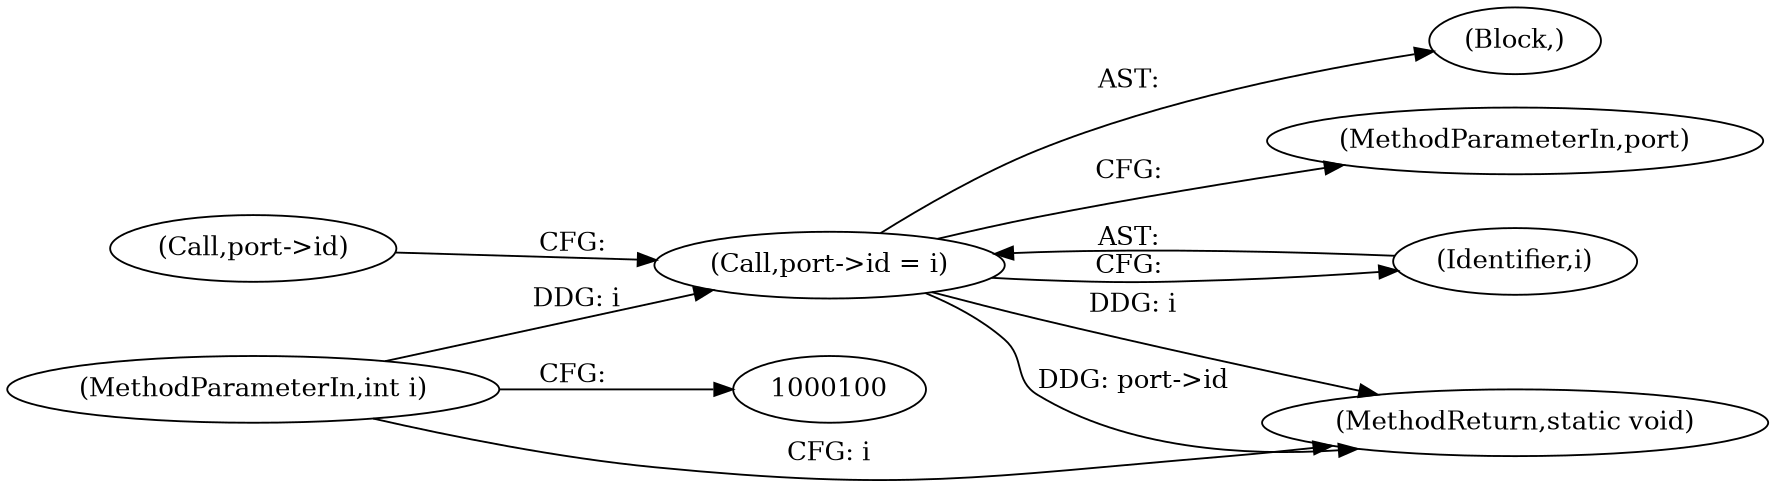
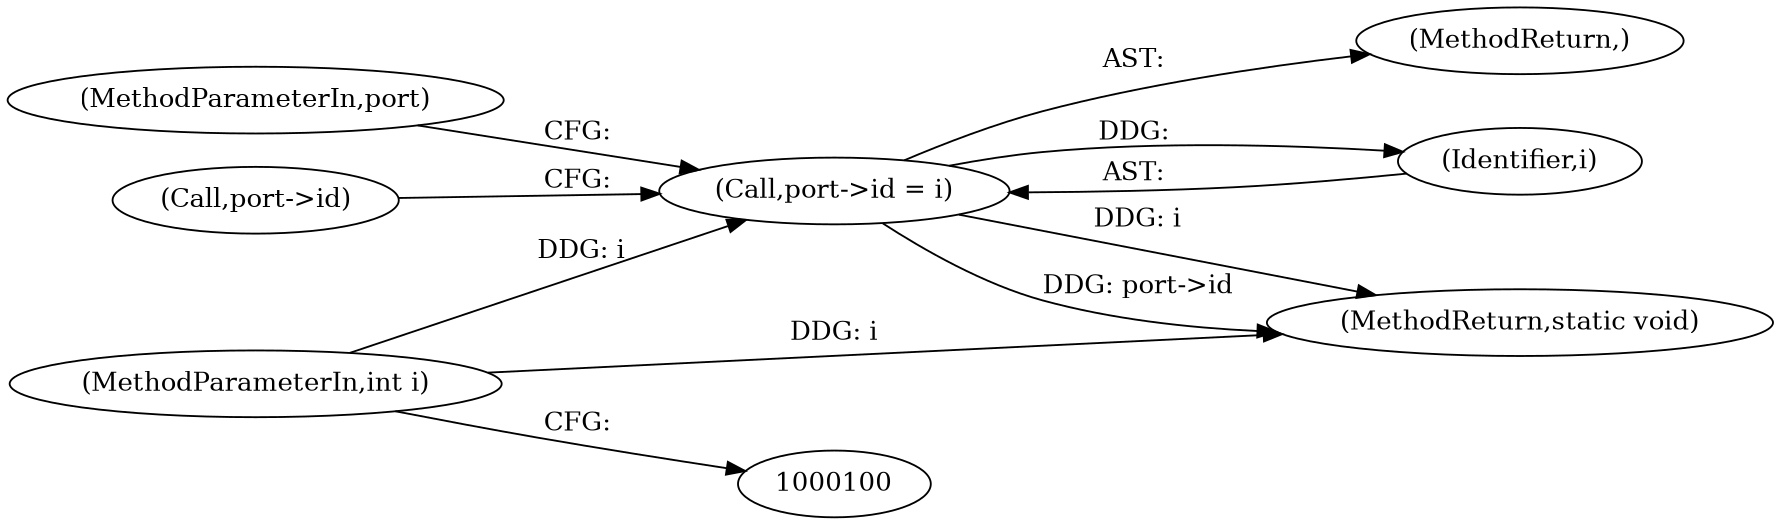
node "(Block,)": label "(Block,)" -> "(MethodReturn,)"
edge "(Call,port->id = i)" -> "(MethodParameterIn,port)": reversed
edge "(Call,port->id = i)" -> "(Identifier,i)": label "CFG: " -> "DDG: "
edge "(MethodParameterIn,int i)" -> "(MethodReturn,static void)": label "CFG: i" -> "DDG: i"
